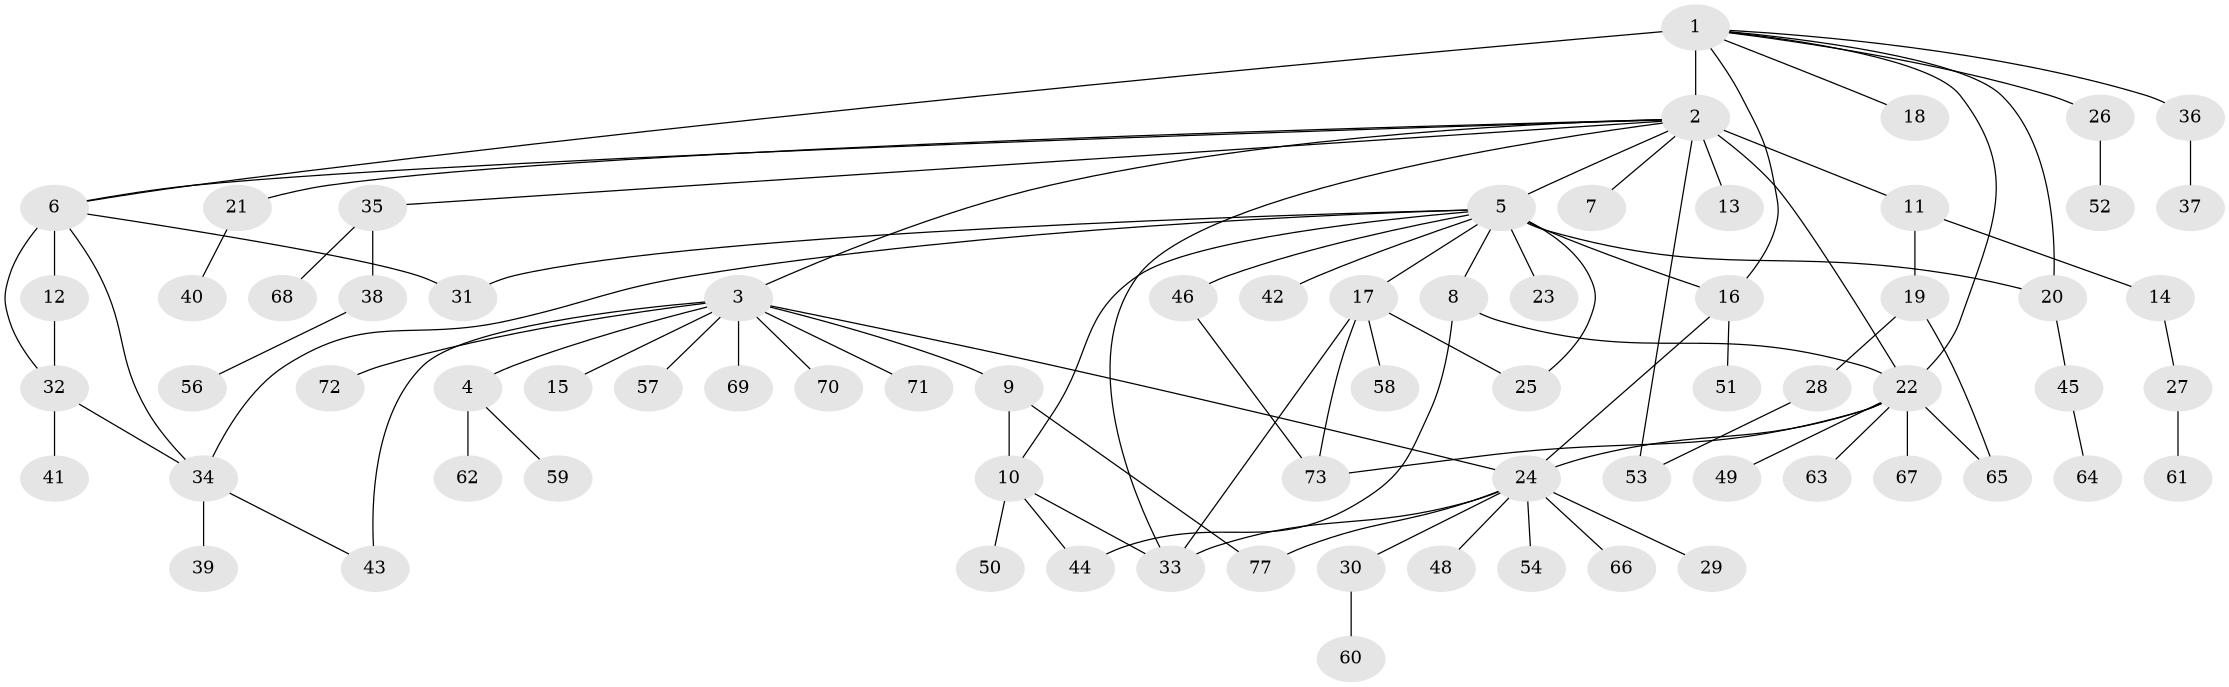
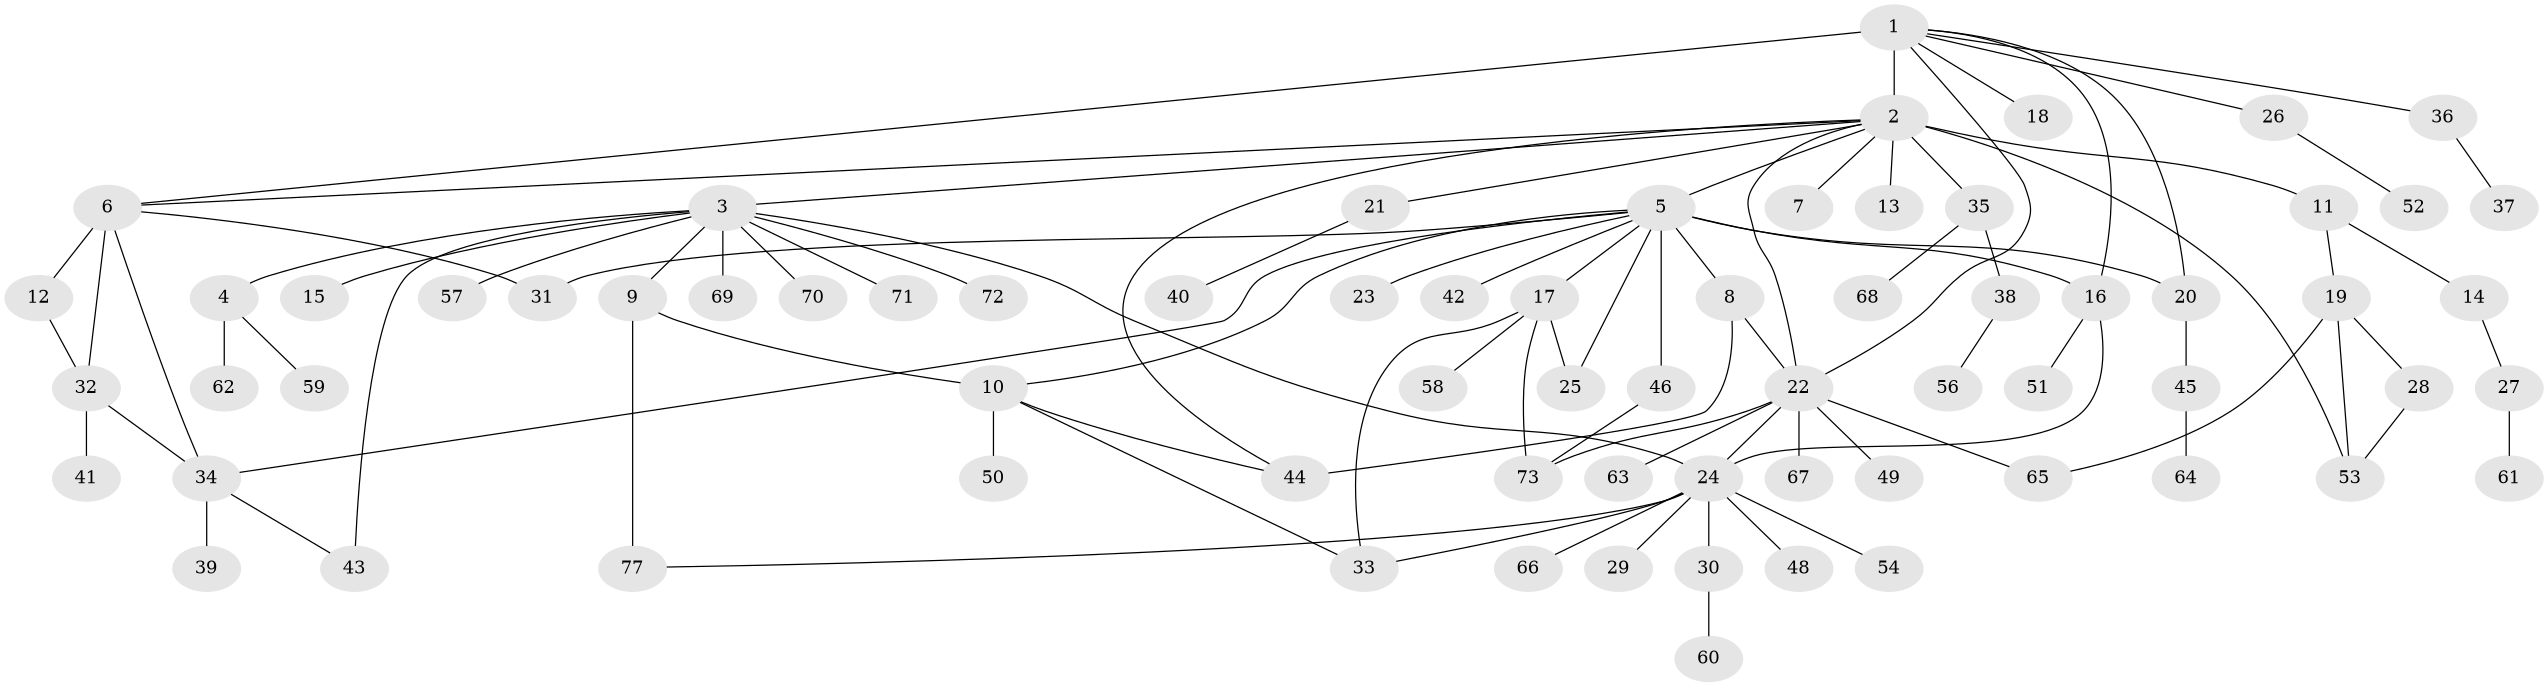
edge "2" -- "33": now "2" -- "44"
edge "19" -- "53": added
